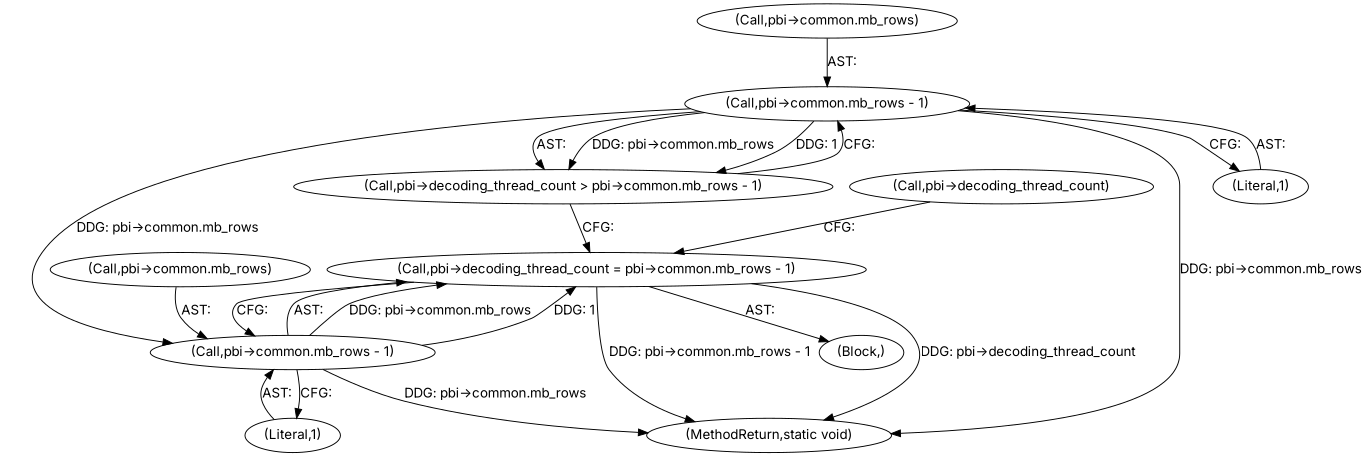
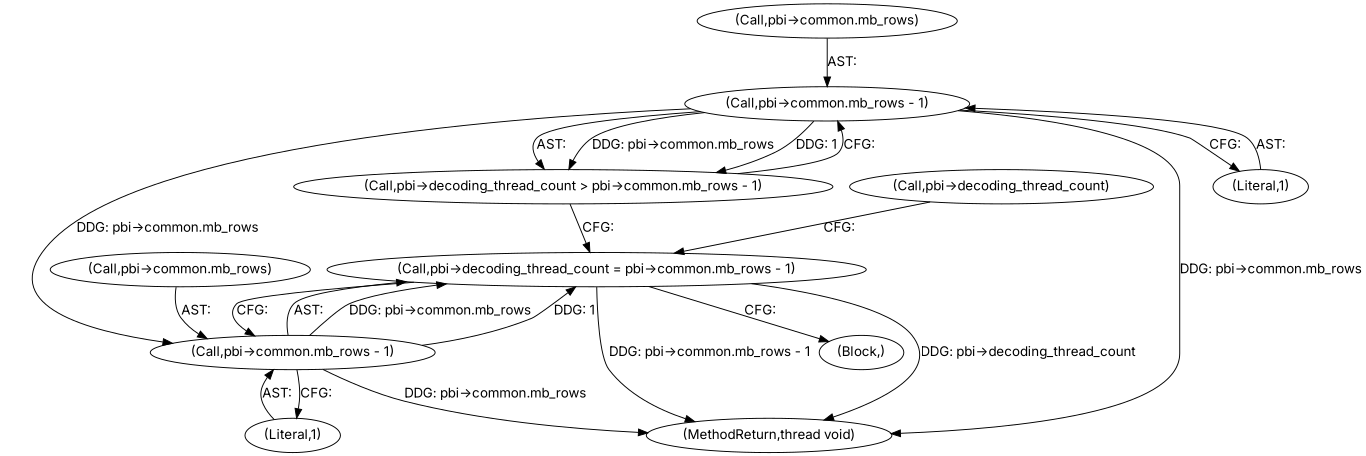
edge "(Call,pbi->decoding_thread_count = pbi->common.mb_rows - 1)" -> "(Block,)": label "AST: " -> "CFG: "
node "(MethodReturn,static void)": label "(MethodReturn,static void)" -> "(MethodReturn,thread void)"
